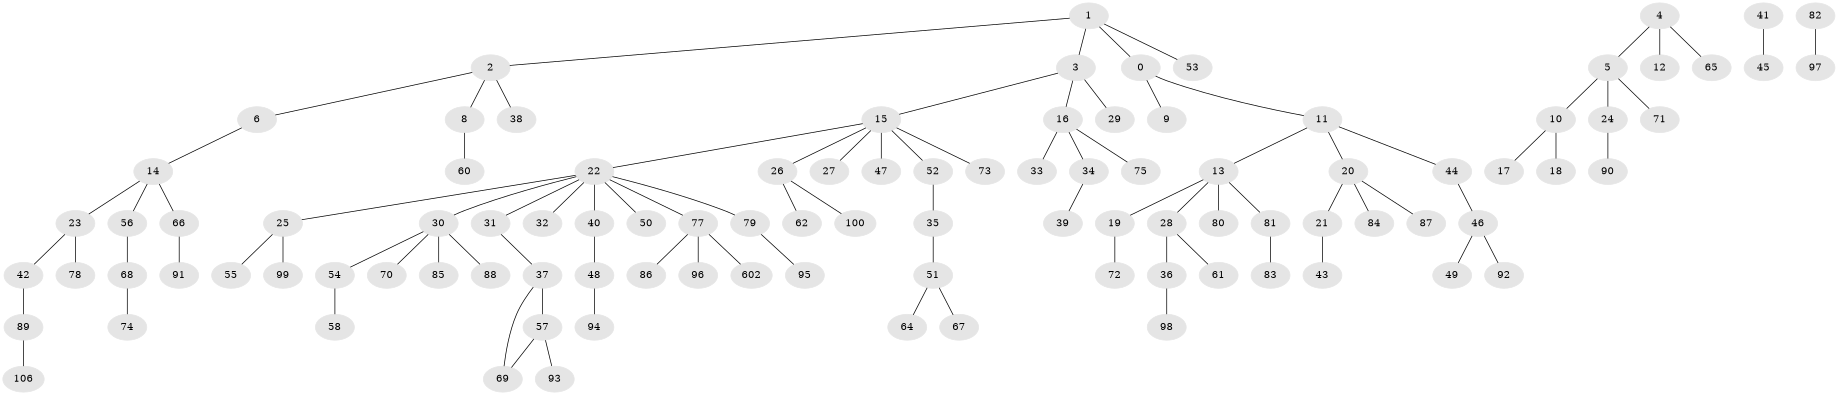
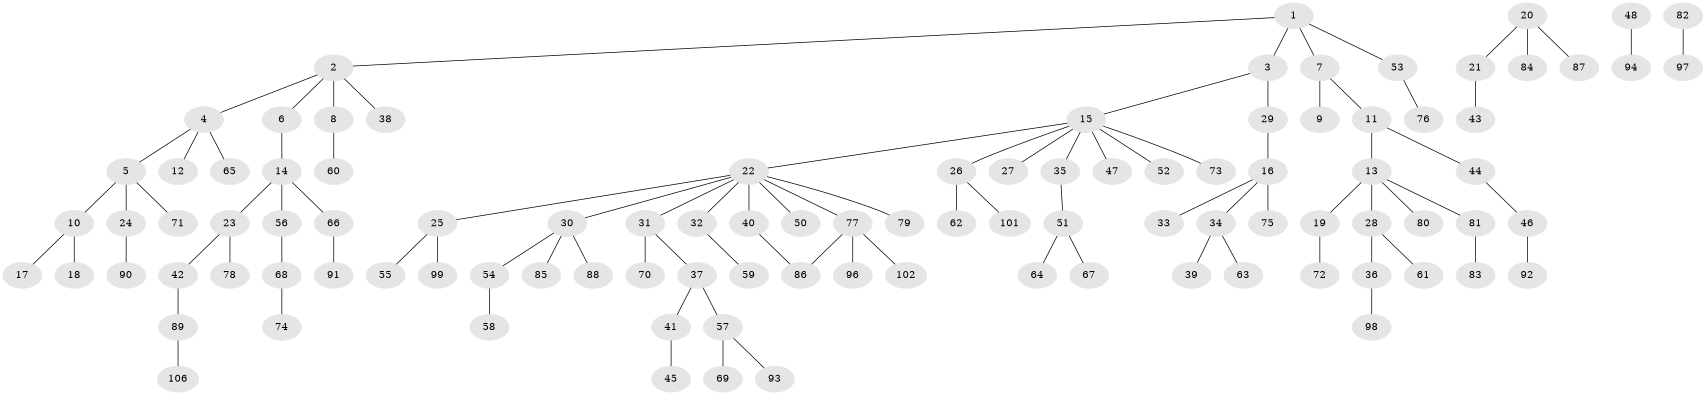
node "0": label "0" -> "7"
edge "2" -- "4": added
edge "3" -- "16": now "29" -- "16"
node "76": added
edge "11" -- "20": removed
edge "52" -- "35": now "15" -- "35"
node "100": label "100" -> "101"
edge "30" -- "70": now "31" -- "70"
edge "40" -- "48": now "40" -- "86"
node "59": added
node "602": label "602" -> "102"
node "95": removed
node "63": added
node "49": removed
edge "37" -- "69": now "37" -- "41"
